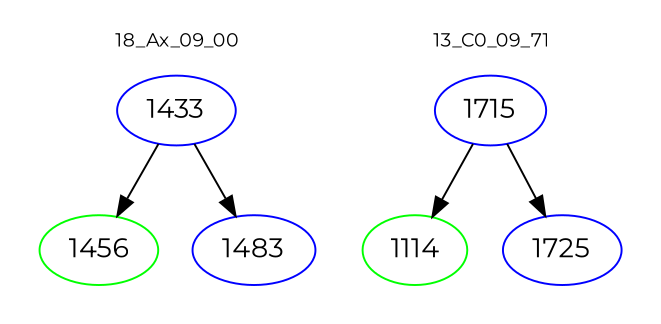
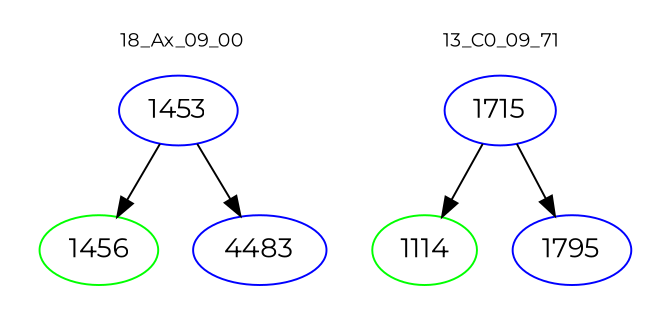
node "1433": label "1433" -> "1453"
node "1483": label "1483" -> "4483"
node "1725": label "1725" -> "1795"
